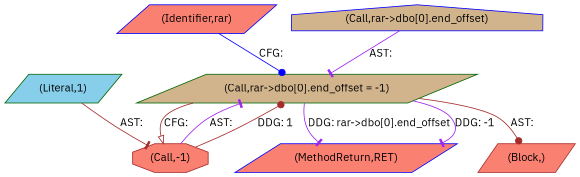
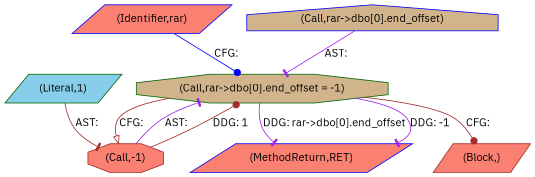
node "(Call,rar->dbo[0].end_offset = -1)": shape parallelogram -> octagon
edge "(Call,rar->dbo[0].end_offset = -1)" -> "(Block,)": label "AST: " -> "CFG: "
